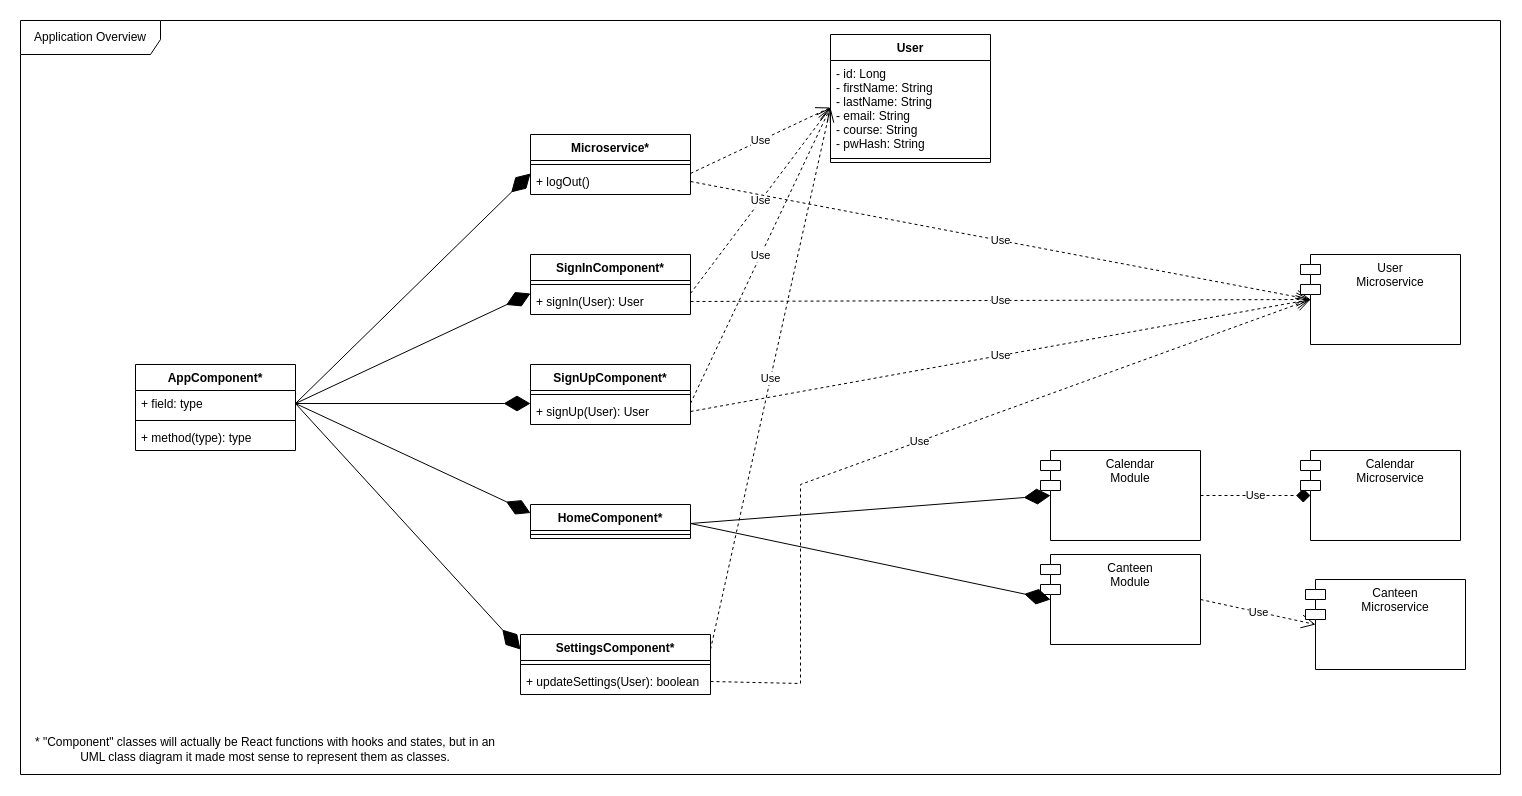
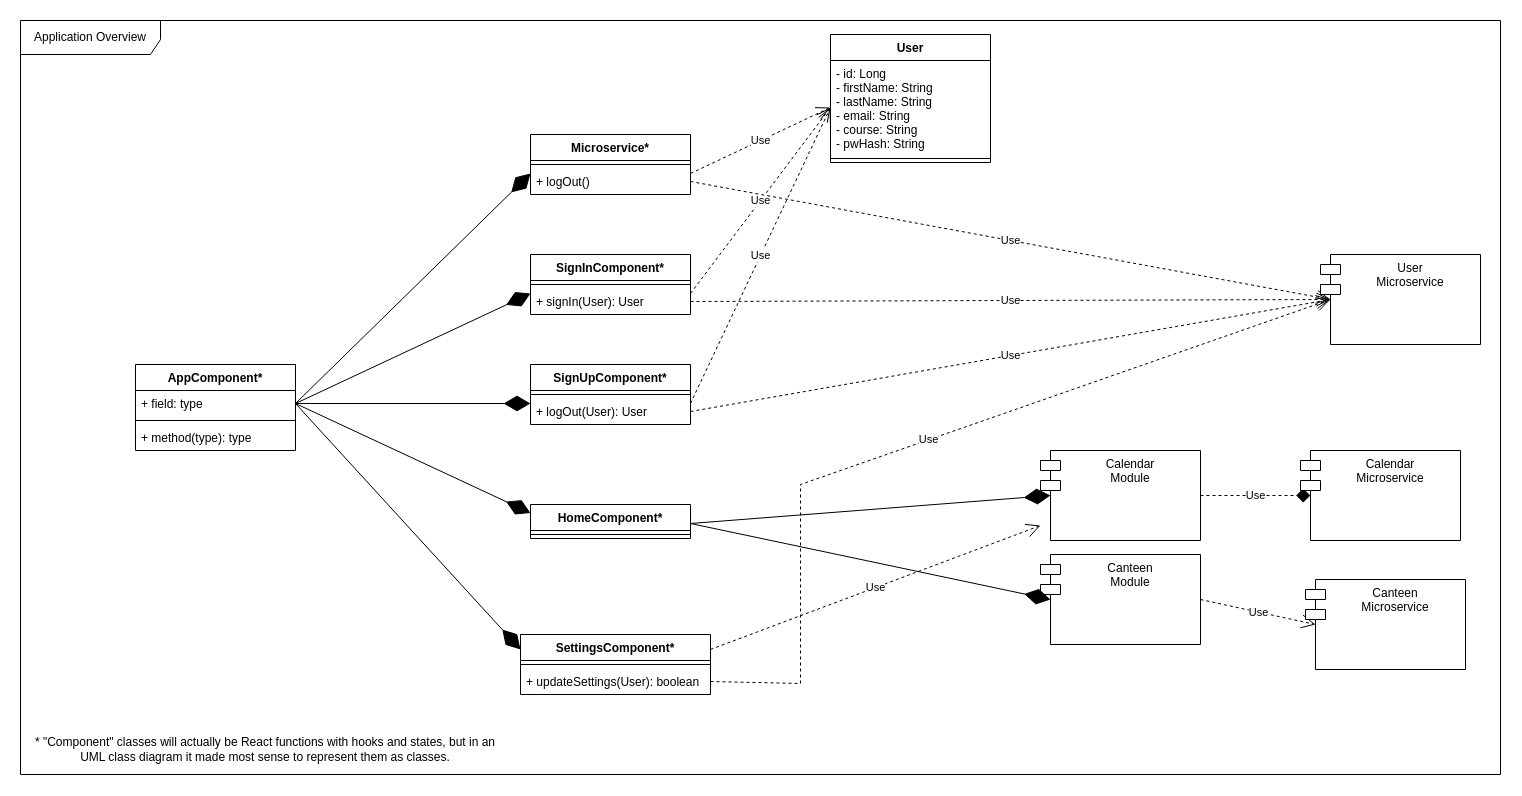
node "User Microservice": moved (1381, 300) -> (1401, 300)
edge "SettingsComponent*" -> "- id: Long - firstName: String - lastName: String - email: String - course: String - pwHash: String": now "SettingsComponent*" -> "Calendar Module"
node "+ signUp(User): User": label "+ signUp(User): User" -> "+ logOut(User): User"
